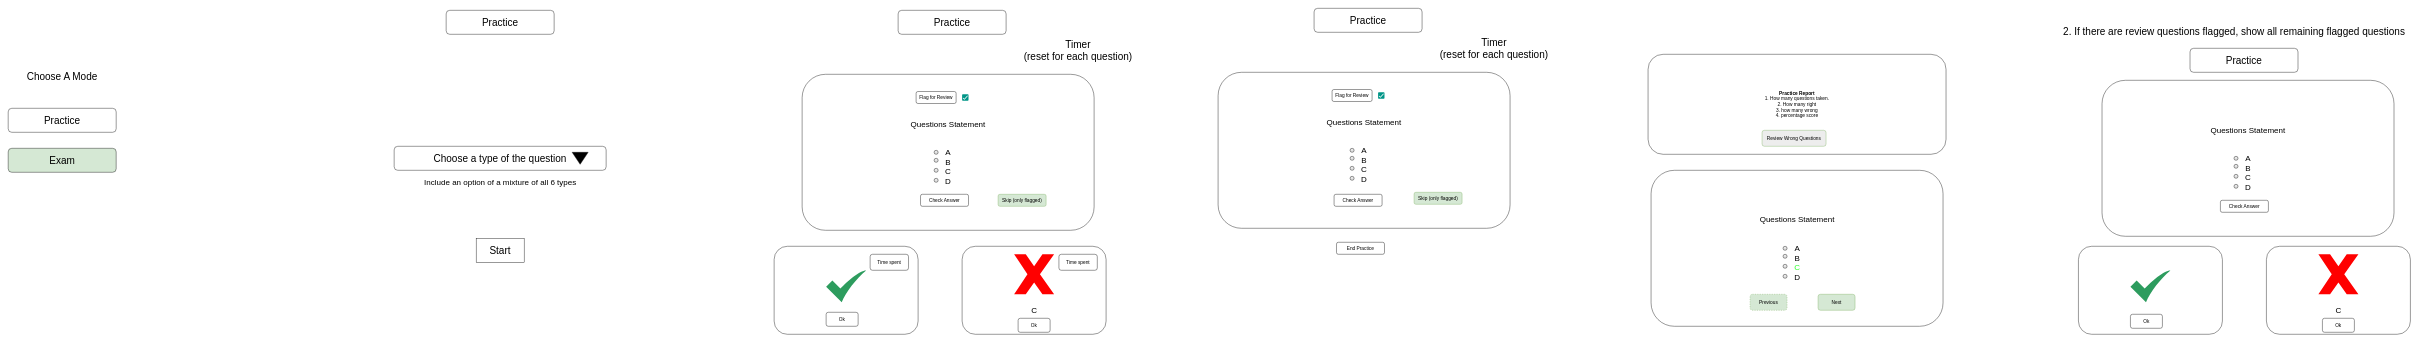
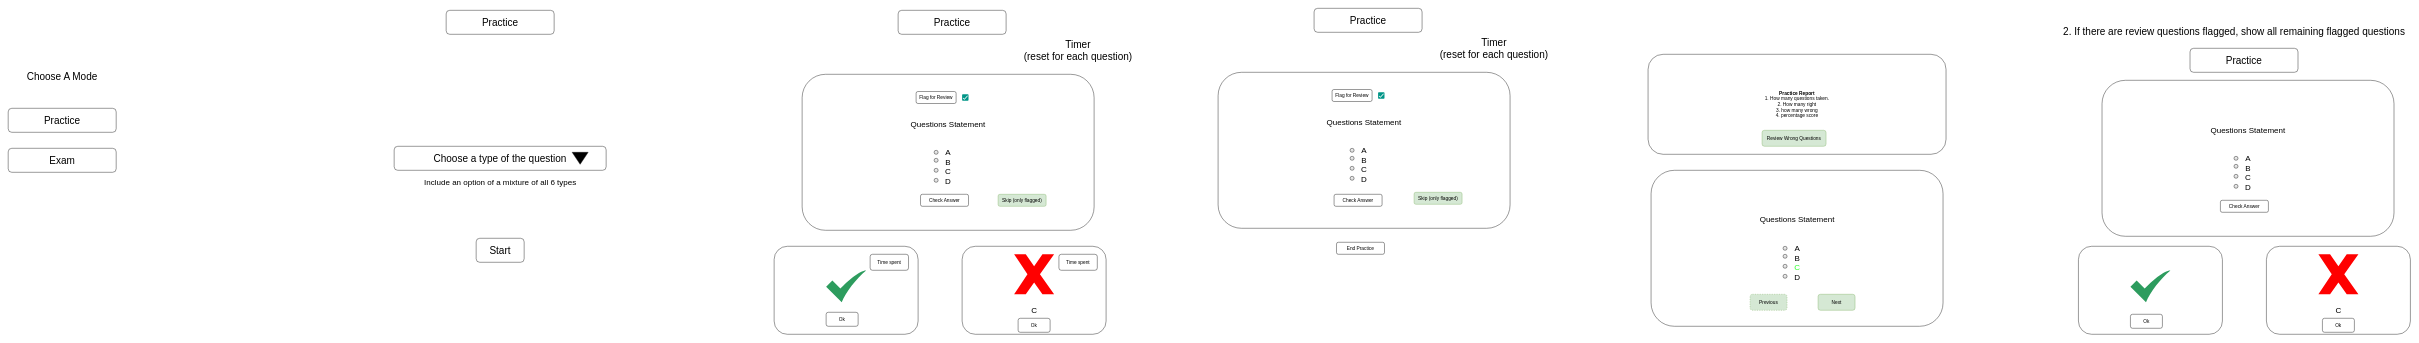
node "Review Wrong Questions": fillcolor #ededed -> #d5e8d4
node "Exam": fillcolor #d5e8d4 -> #ffffff
node "Start": shape rectangle -> rounded rectangle
